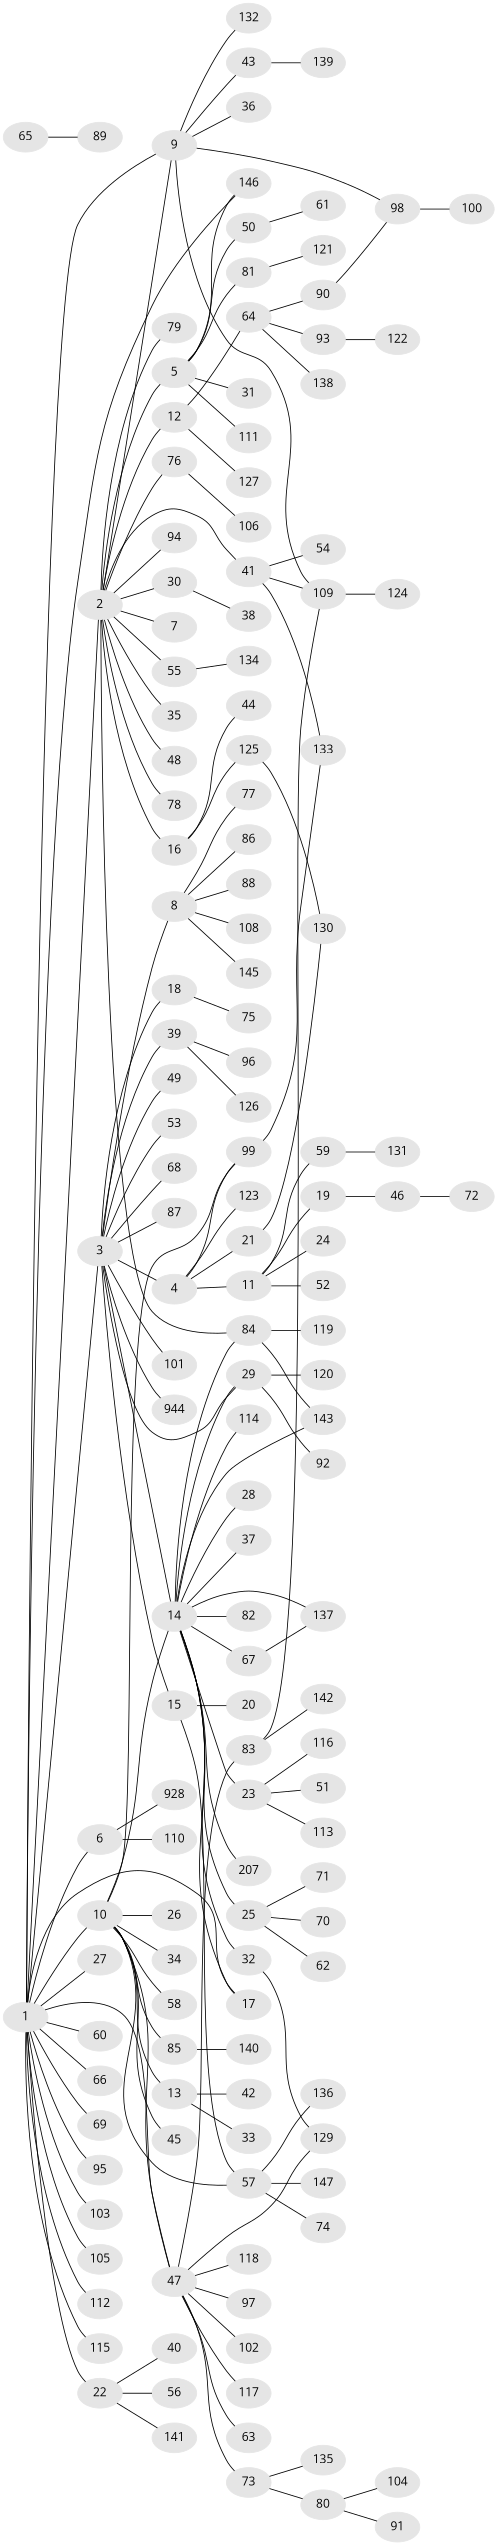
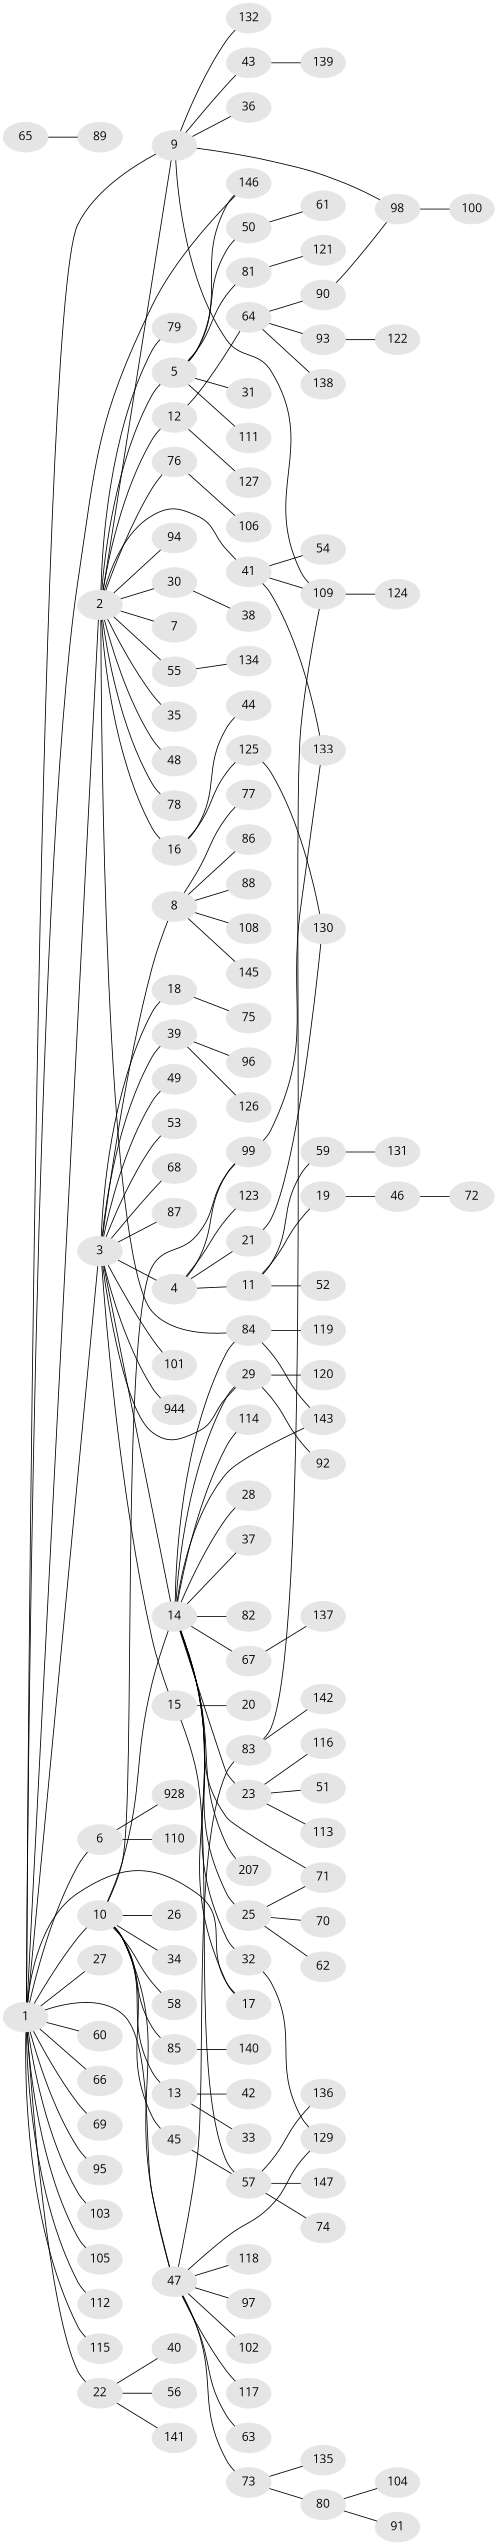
node "24": removed
edge "14" -- "137": now "14" -- "71"
edge "10" -- "57": now "45" -- "57"
